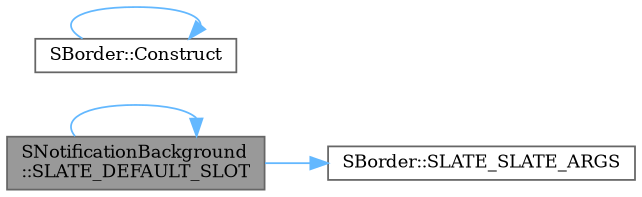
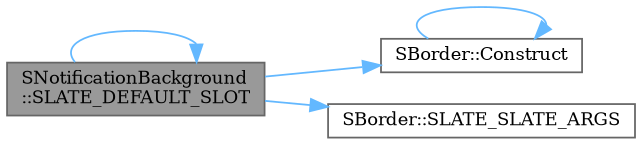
edge "SNotificationBackground ::SLATE_DEFAULT_SLOT" -> "SBorder::Construct": added
